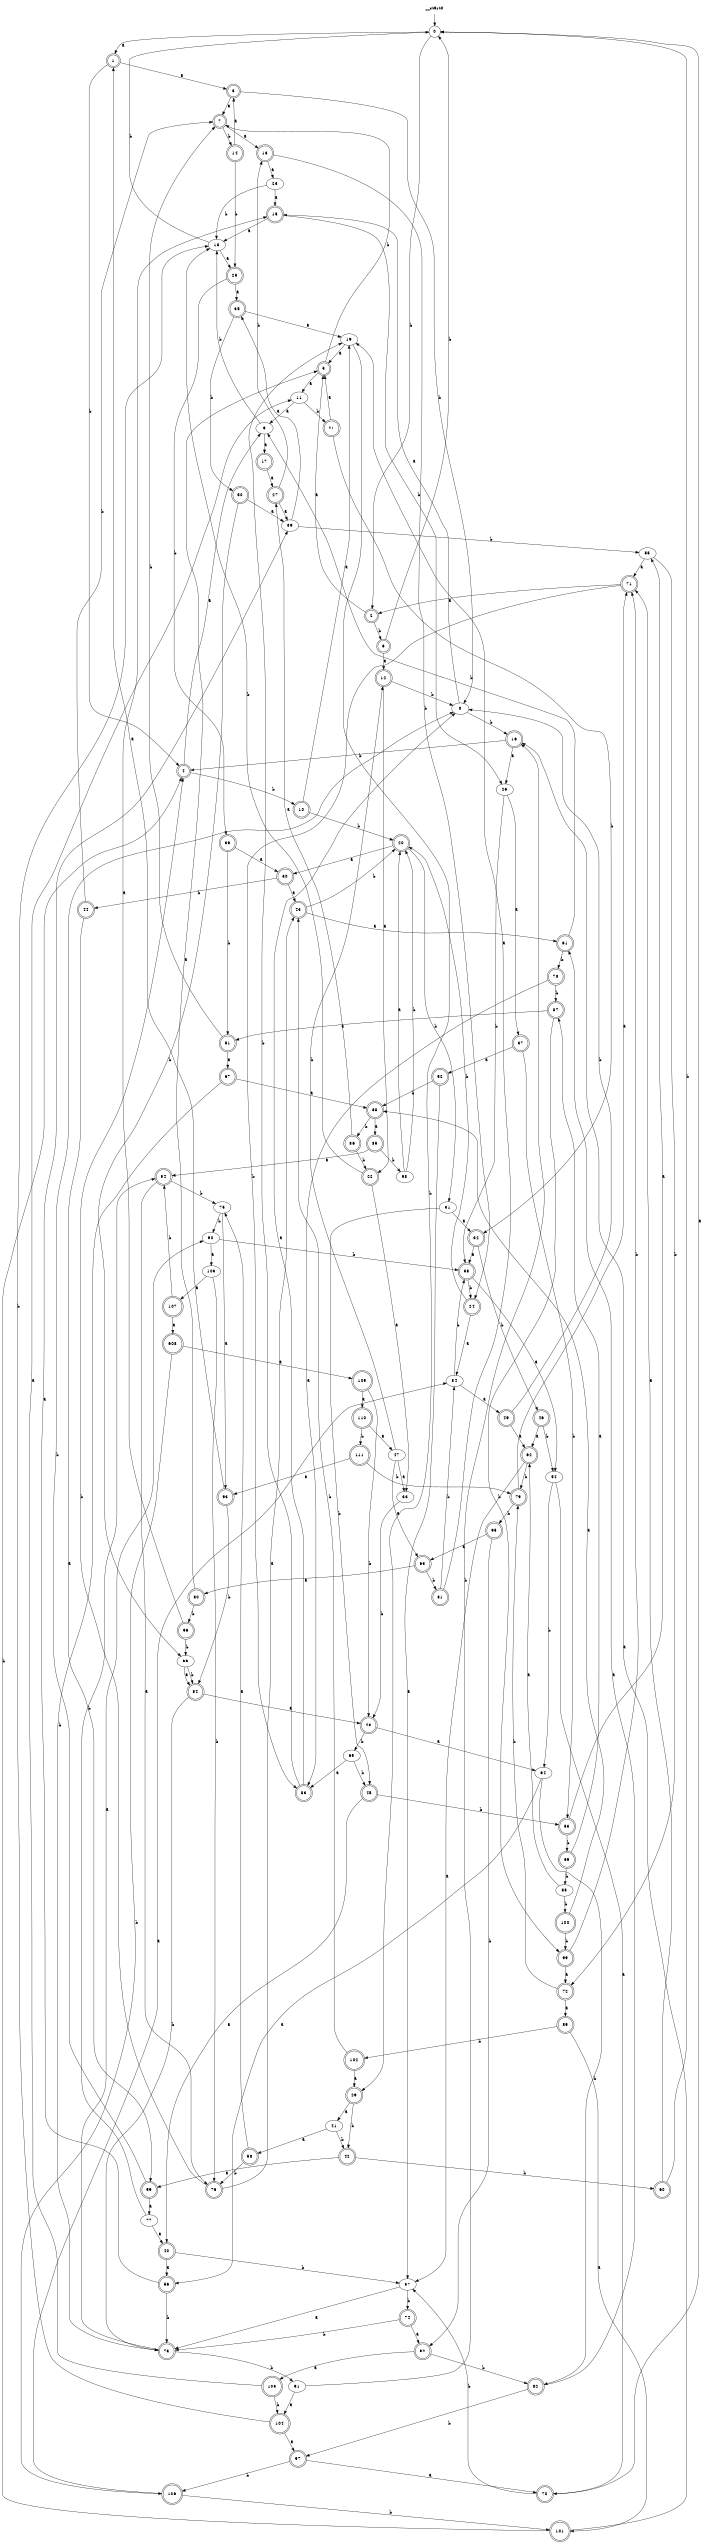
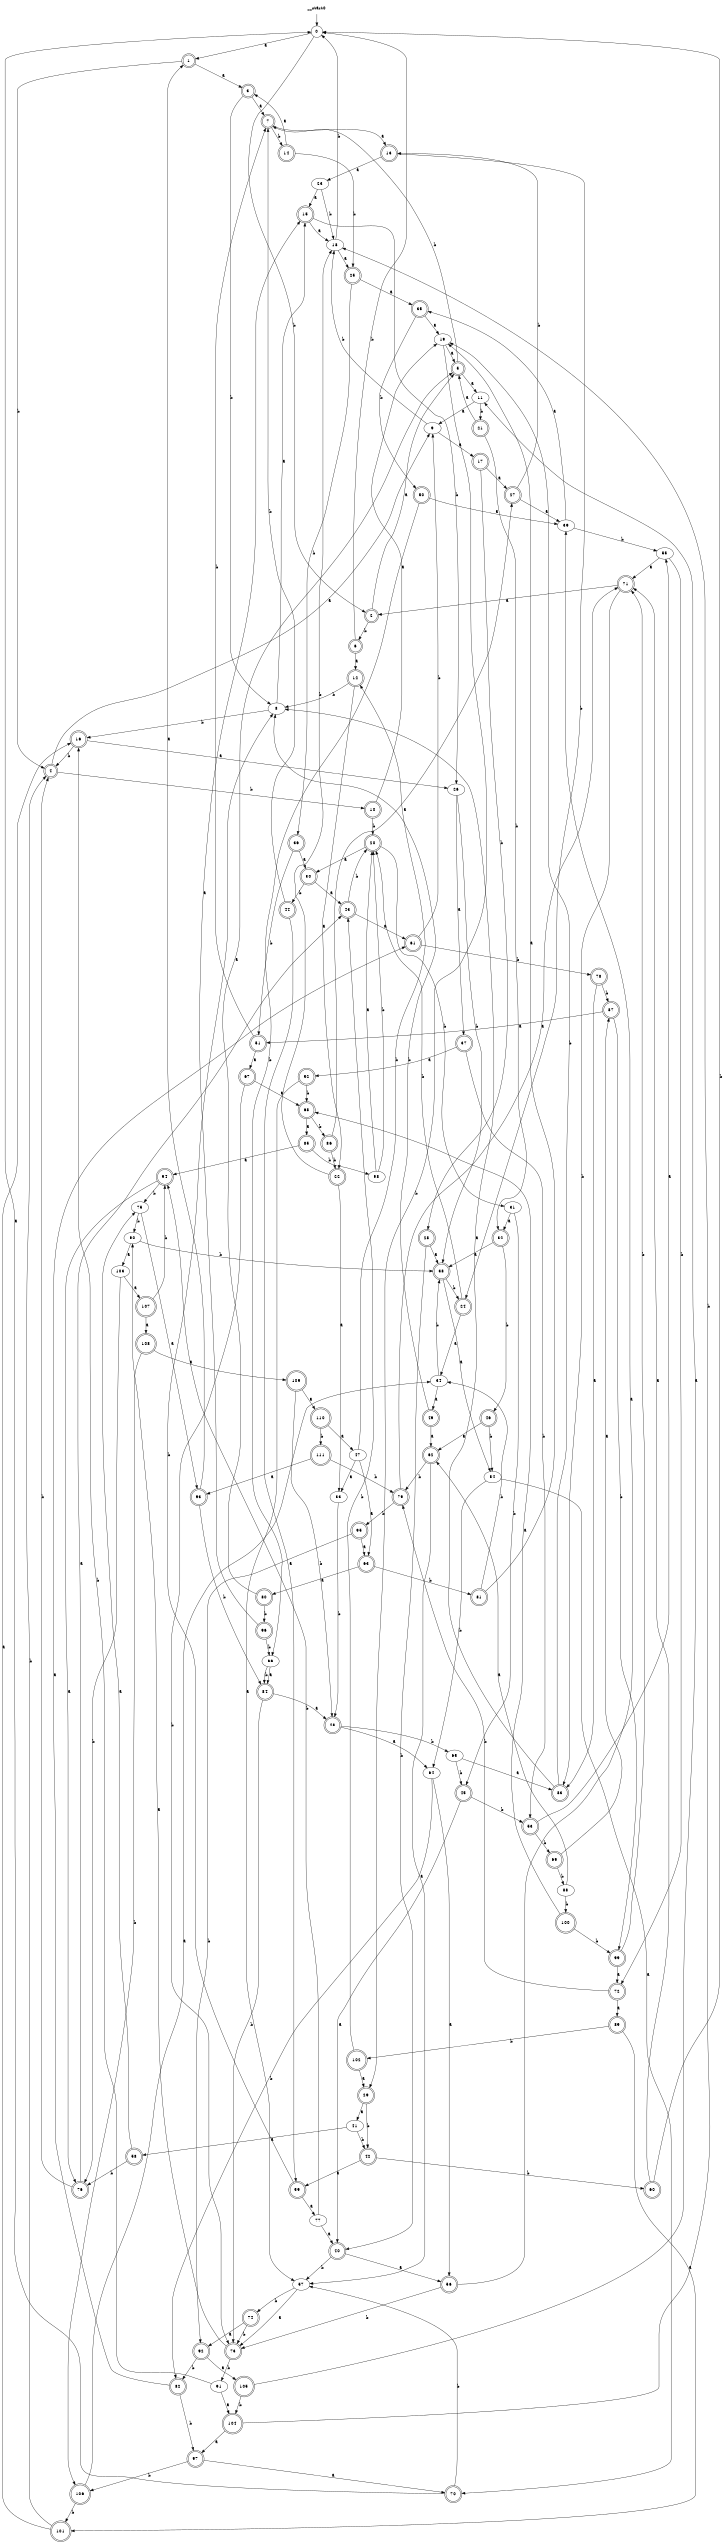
node "28": added
node "608": label "608" -> "108"
